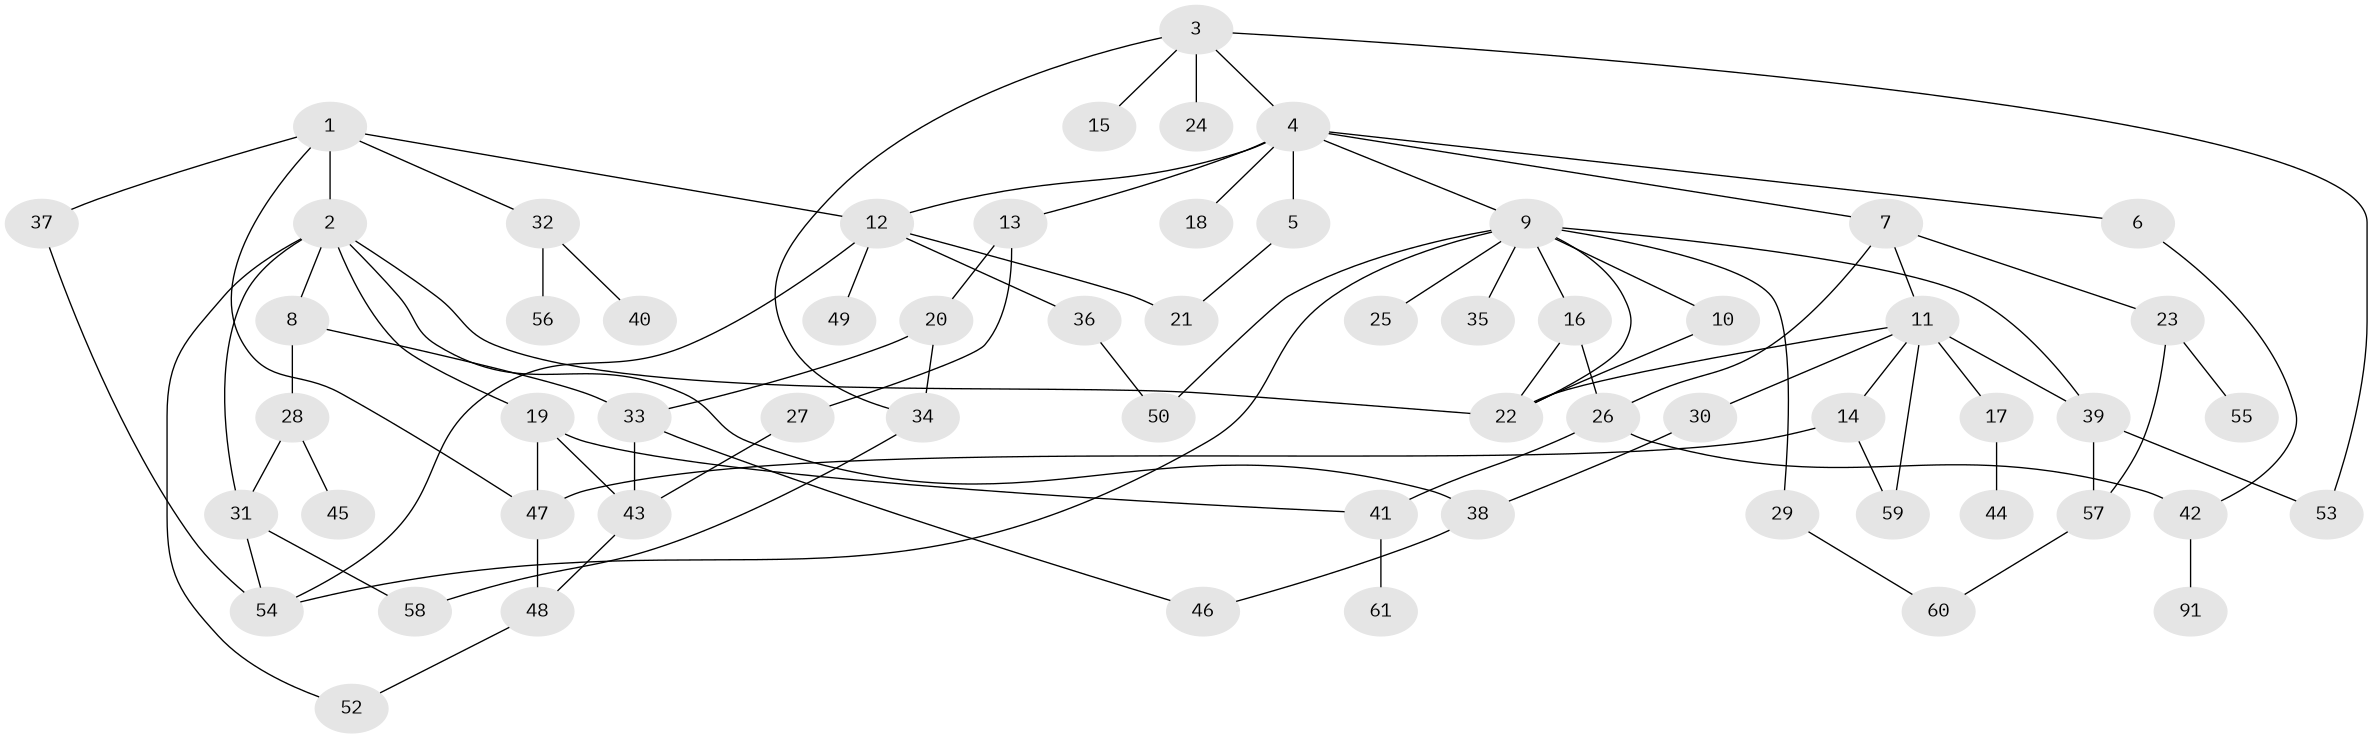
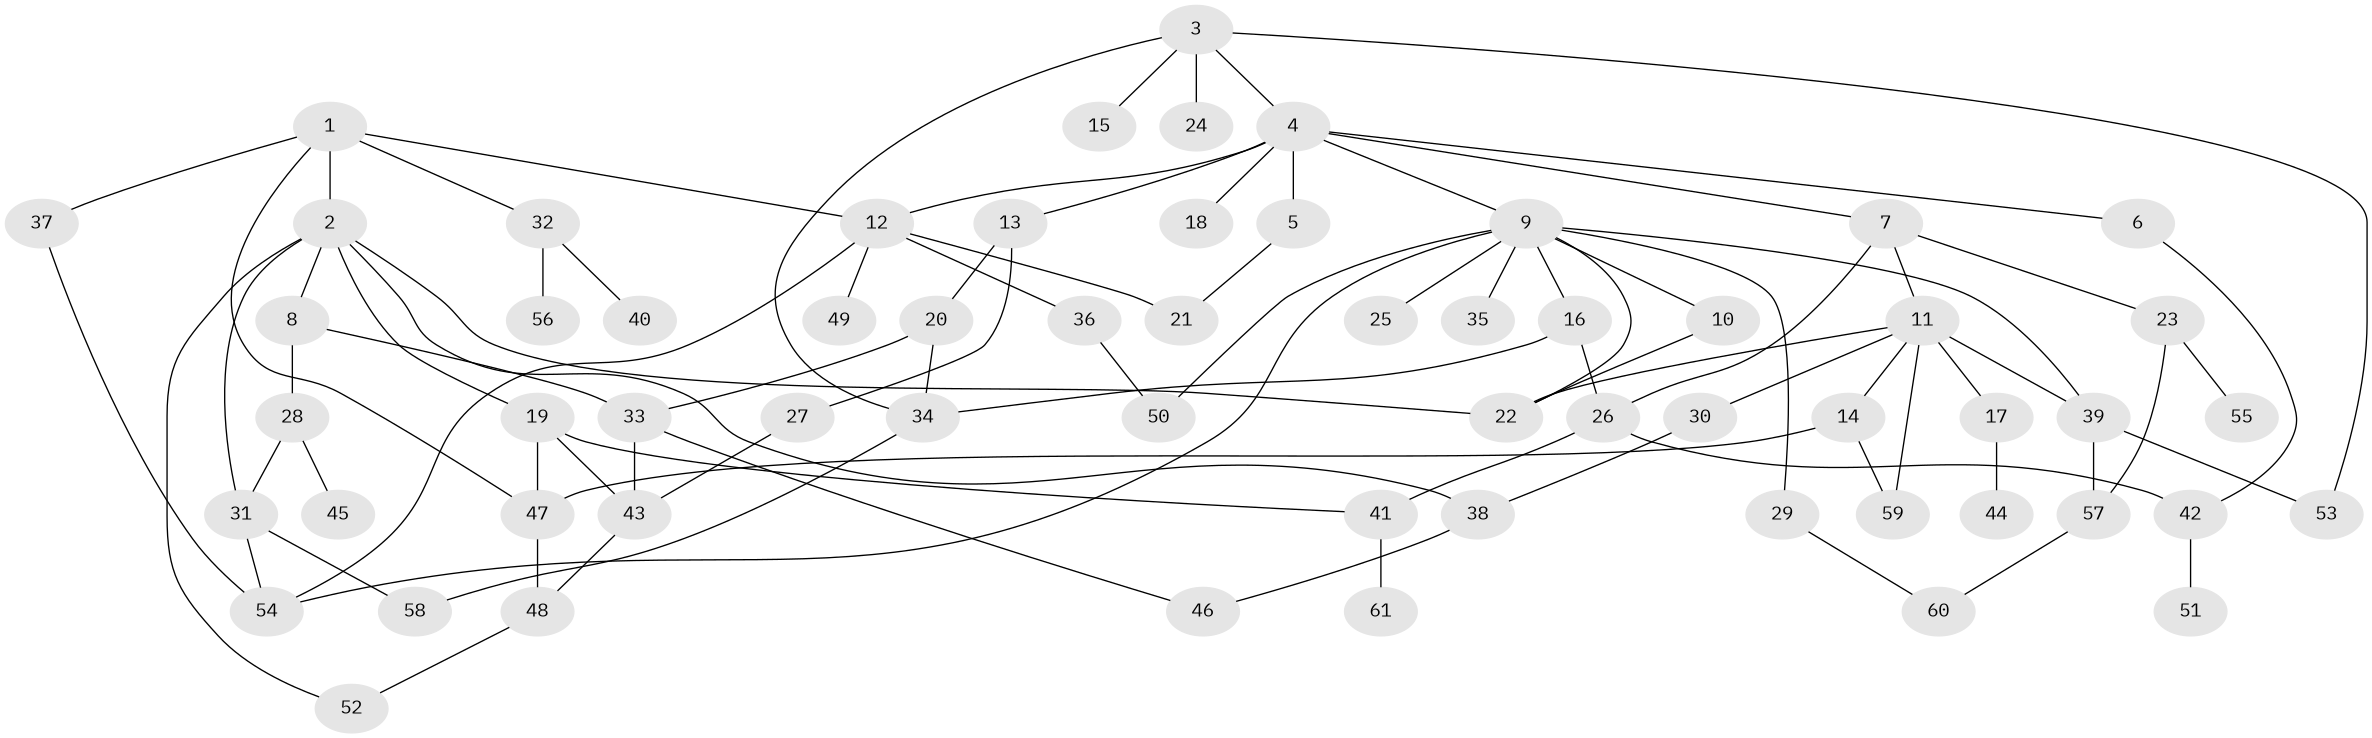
edge "16" -- "22": now "16" -- "34"
node "91": label "91" -> "51"
